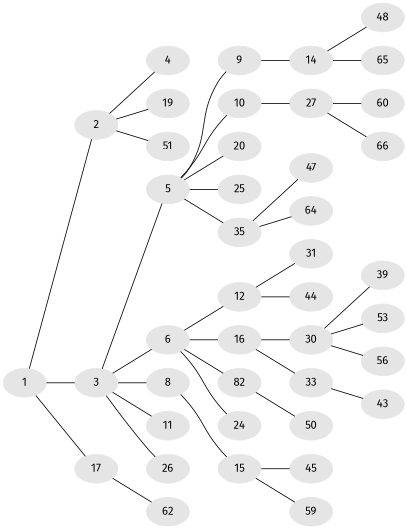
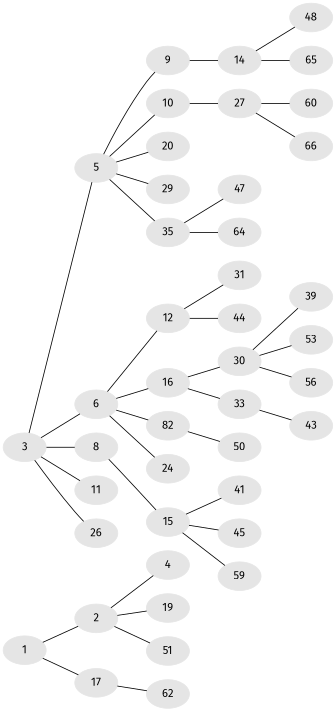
node "25": label "25" -> "29"
edge "1" -- "3": removed
node "41": added
